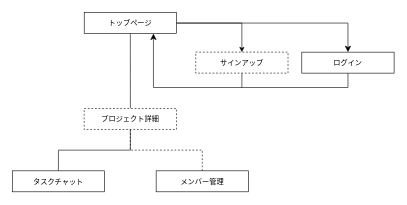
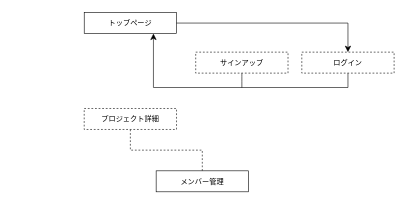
edge "トップページ" -> "サインアップ": removed
node "ログイン": style solid -> dashed
edge "トップページ" -- "プロジェクト詳細": removed
edge "プロジェクト詳細" -- "タスクチャット": removed
node "タスクチャット": removed
